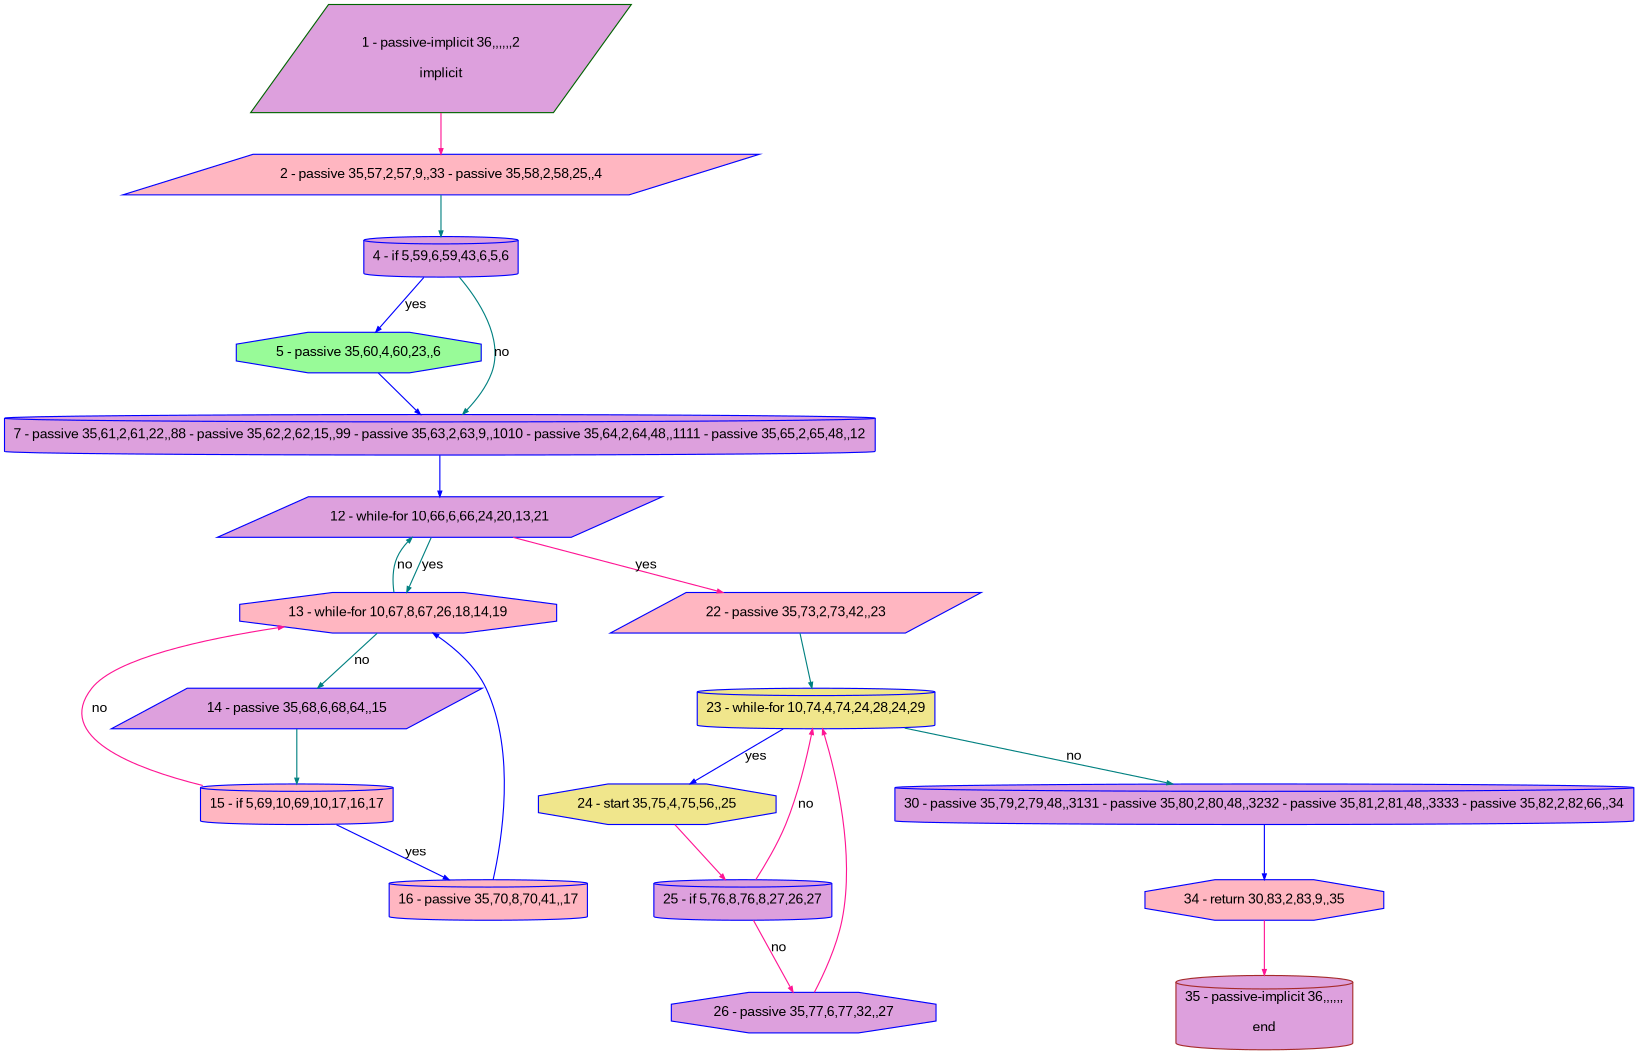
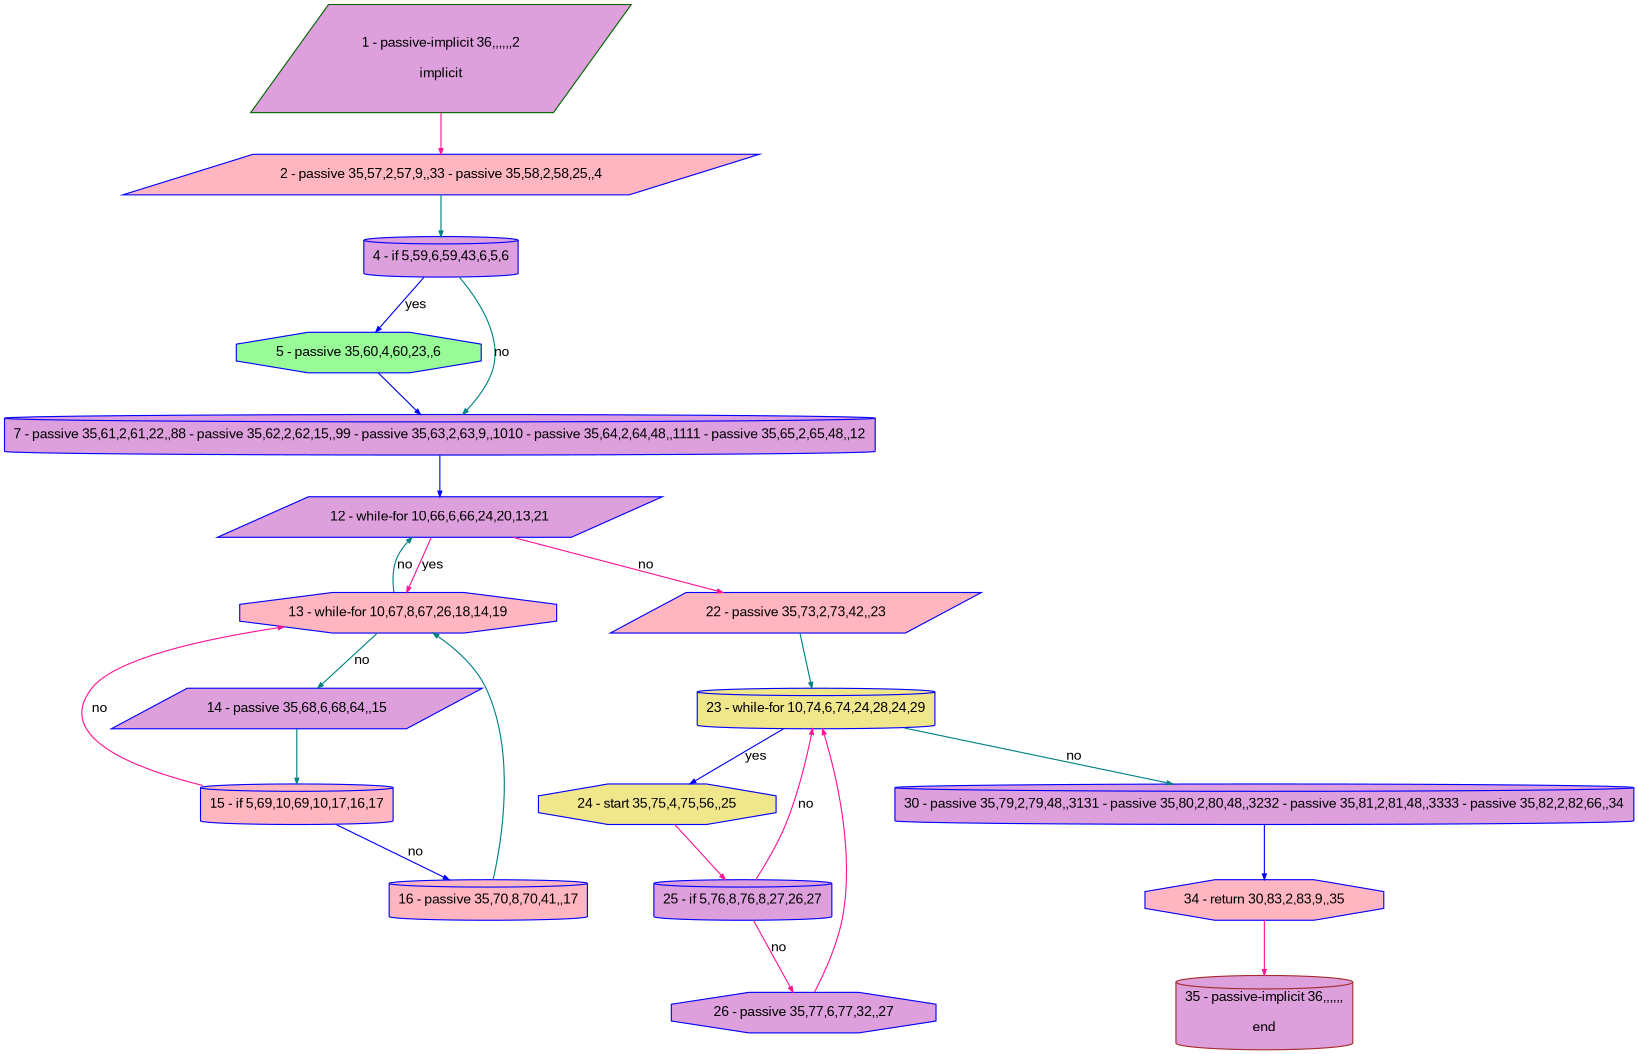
edge "12 - while-for 10,66,6,66,24,20,13,21" -> "13 - while-for 10,67,8,67,26,18,14,19": color teal -> deeppink
edge "12 - while-for 10,66,6,66,24,20,13,21" -> "22 - passive 35,73,2,73,42,,23": label "yes" -> "no"
node "23 - while-for 10,74,4,74,24,28,24,29": label "23 - while-for 10,74,4,74,24,28,24,29" -> "23 - while-for 10,74,6,74,24,28,24,29"
edge "16 - passive 35,70,8,70,41,,17" -> "13 - while-for 10,67,8,67,26,18,14,19": color blue -> teal
edge "15 - if 5,69,10,69,10,17,16,17" -> "16 - passive 35,70,8,70,41,,17": label "yes" -> "no"
